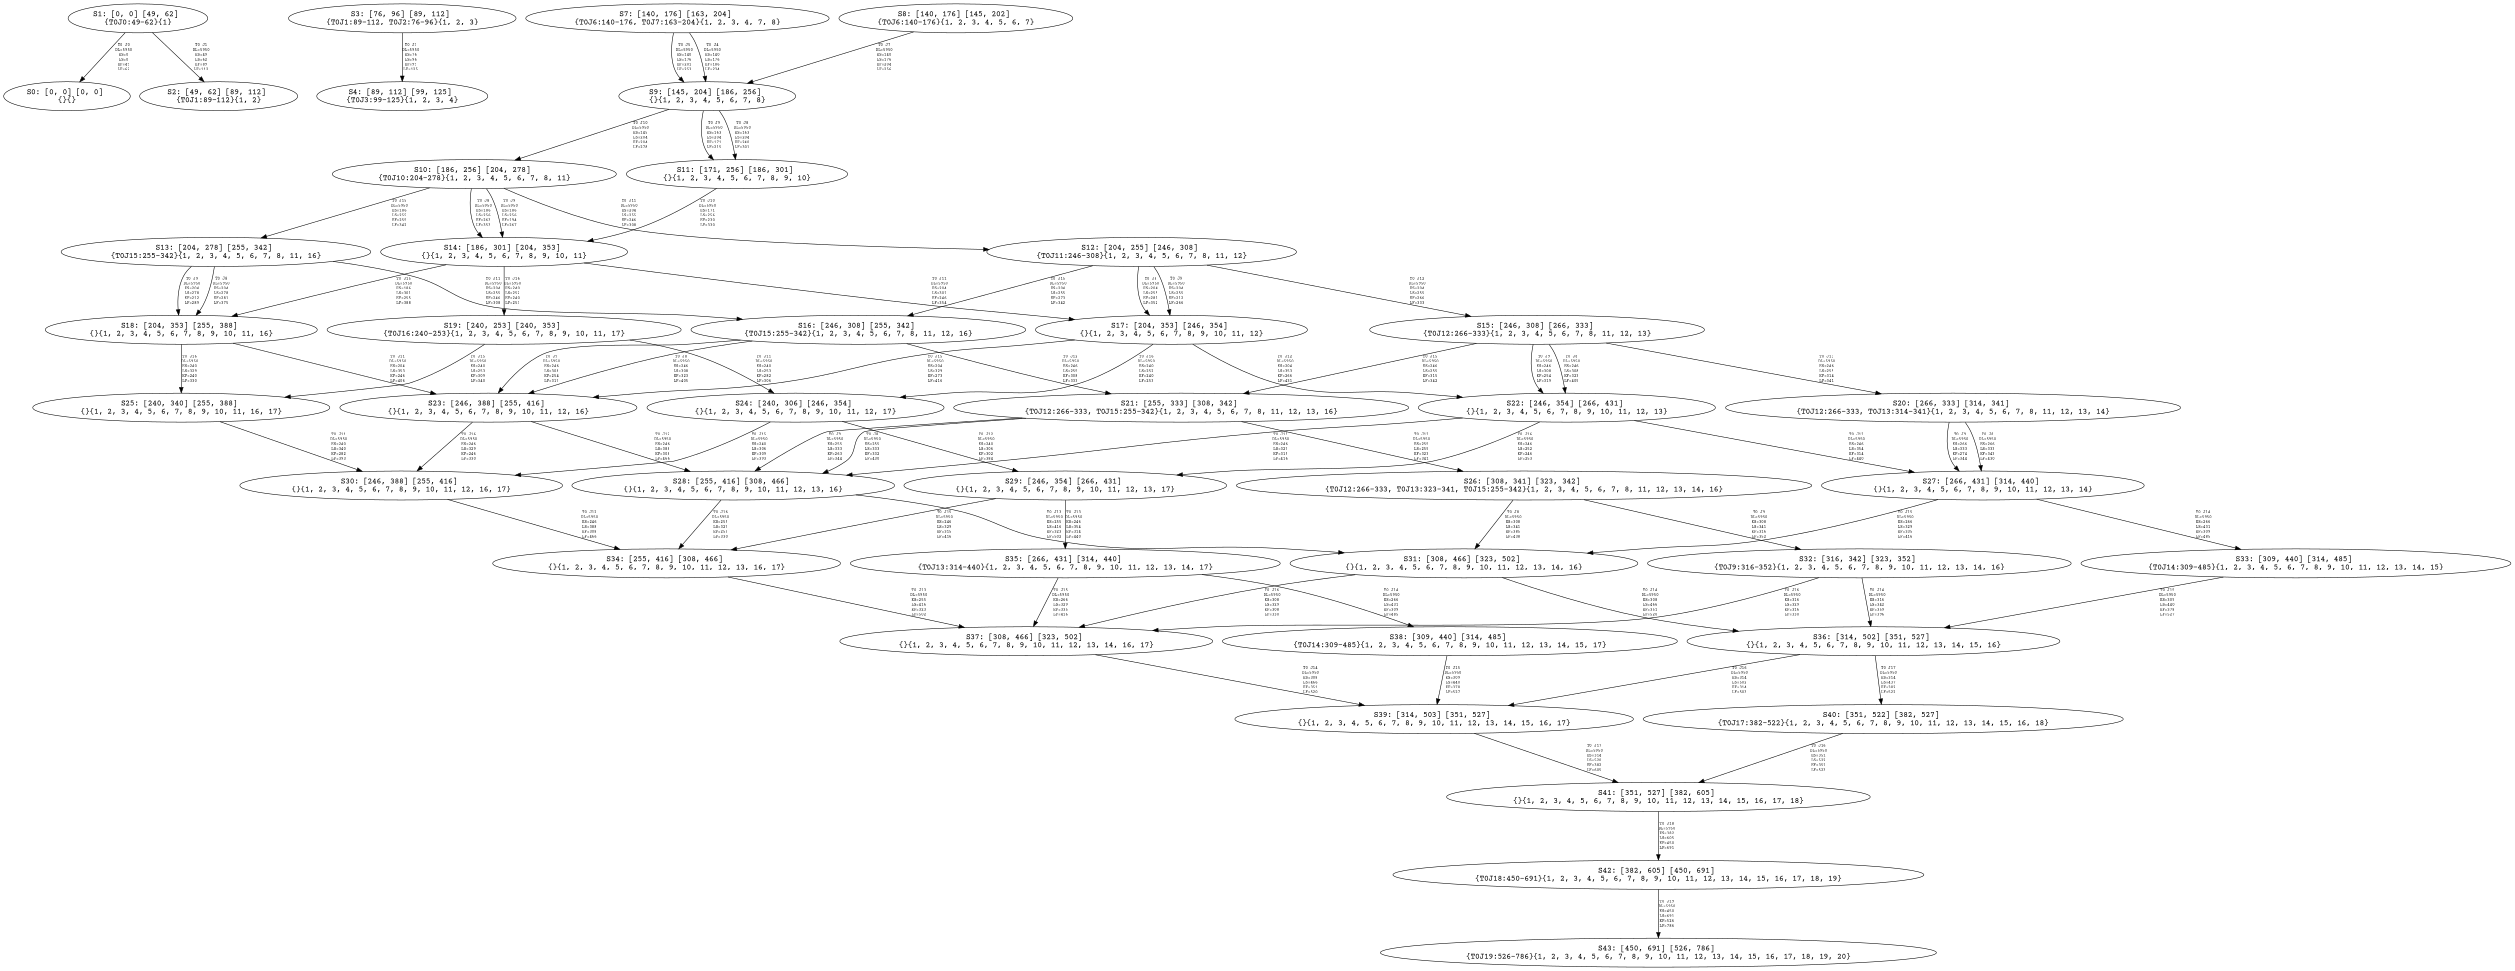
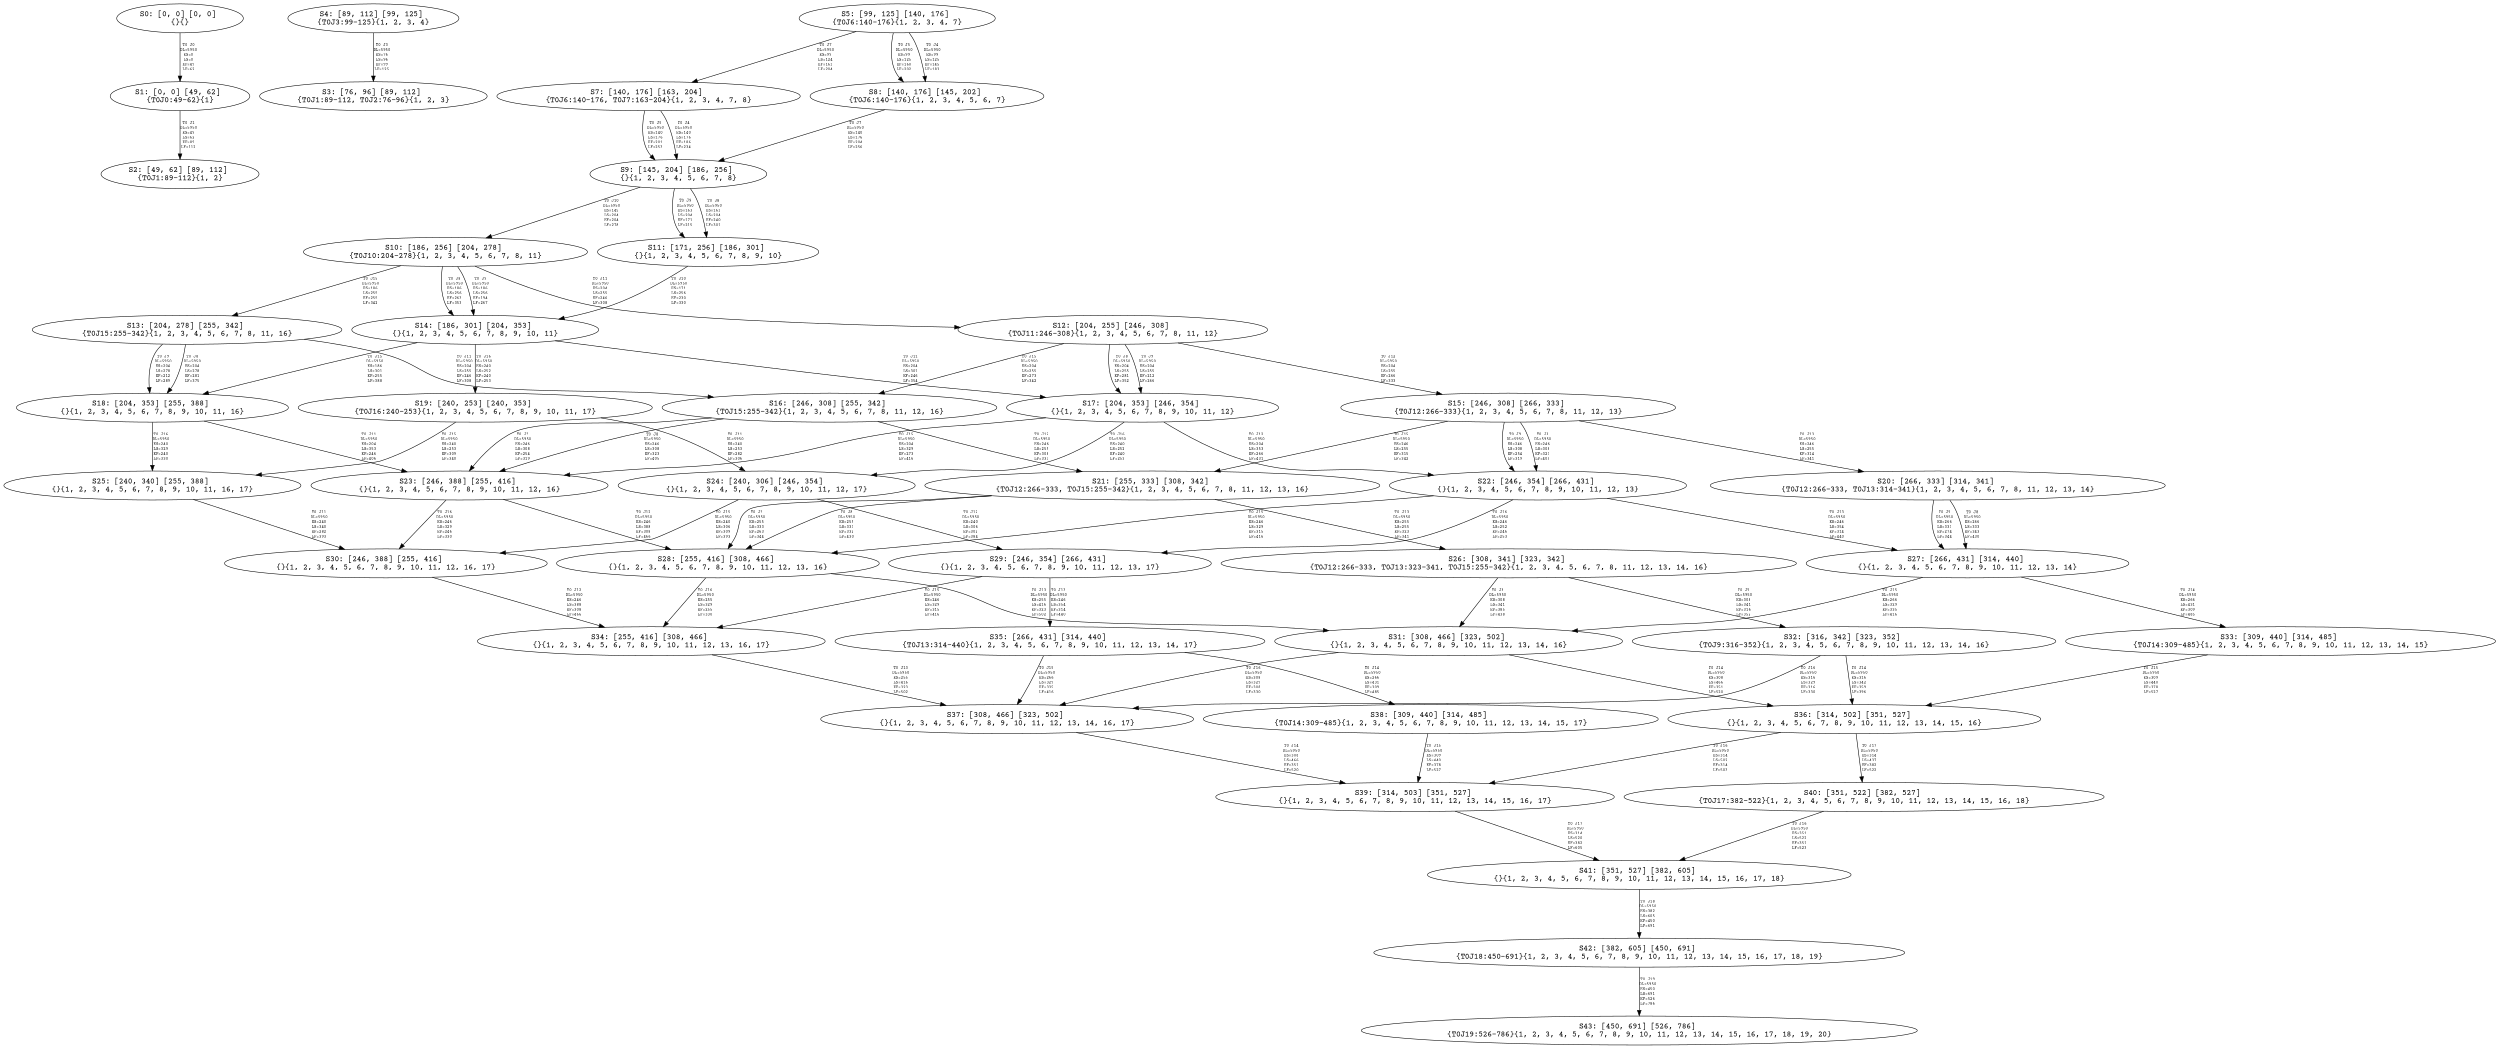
node "S5: [99, 125] [140, 176] {T0J6:140-176}{1, 2, 3, 4, 7}": added
edge "S3: [76, 96] [89, 112] {T0J1:89-112, T0J2:76-96}{1, 2, 3}" -> "S4: [89, 112] [99, 125] {T0J3:99-125}{1, 2, 3, 4}": reversed
edge "S1: [0, 0] [49, 62] {T0J0:49-62}{1}" -> "S0: [0, 0] [0, 0] {}{}": reversed
